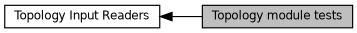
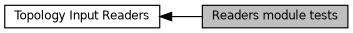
node "Topology module tests": label "Topology module tests" -> "Readers module tests"
